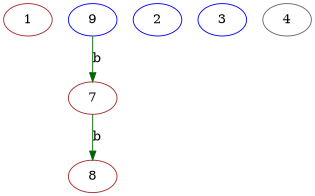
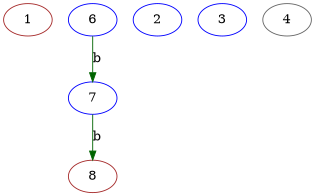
node "9": label "9" -> "6"
node "7": color brown -> blue
